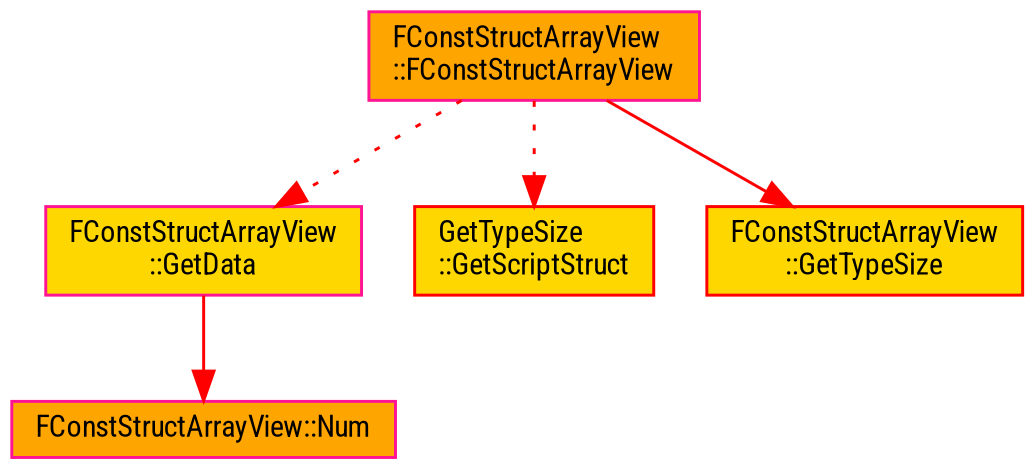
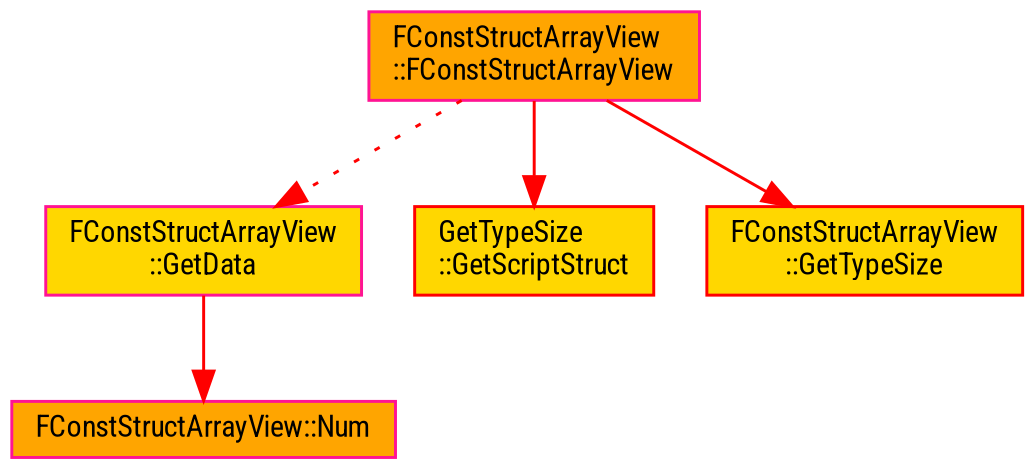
edge "FConstStructArrayView ::FConstStructArrayView" -> "GetTypeSize ::GetScriptStruct": style dotted -> solid
